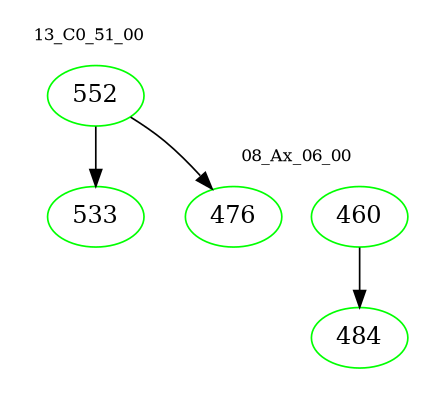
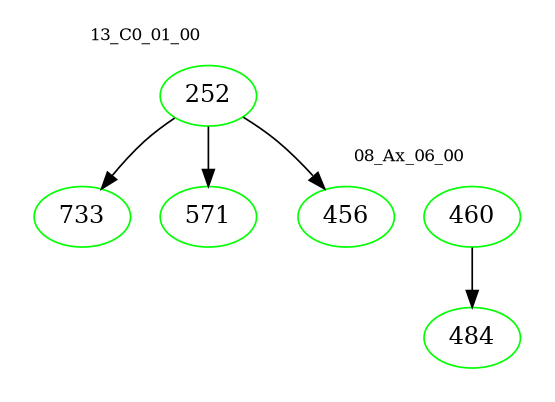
cluster "13_C0_51_00": label "13_C0_51_00" -> "13_C0_01_00"
node "552": label "552" -> "252"
node "533": label "533" -> "733"
node "571": added
node "476": label "476" -> "456"
